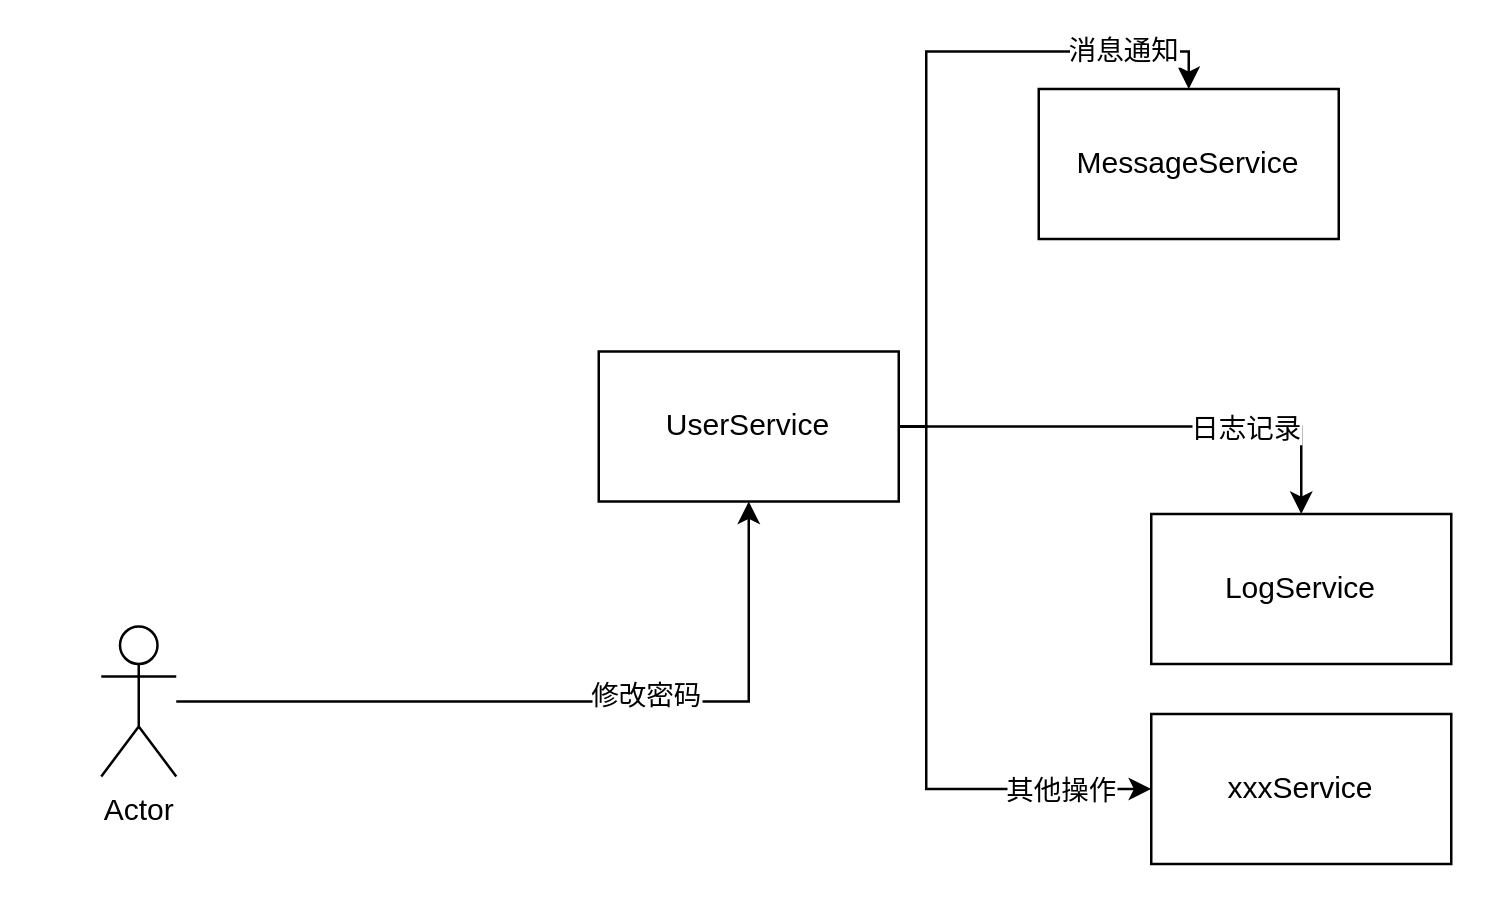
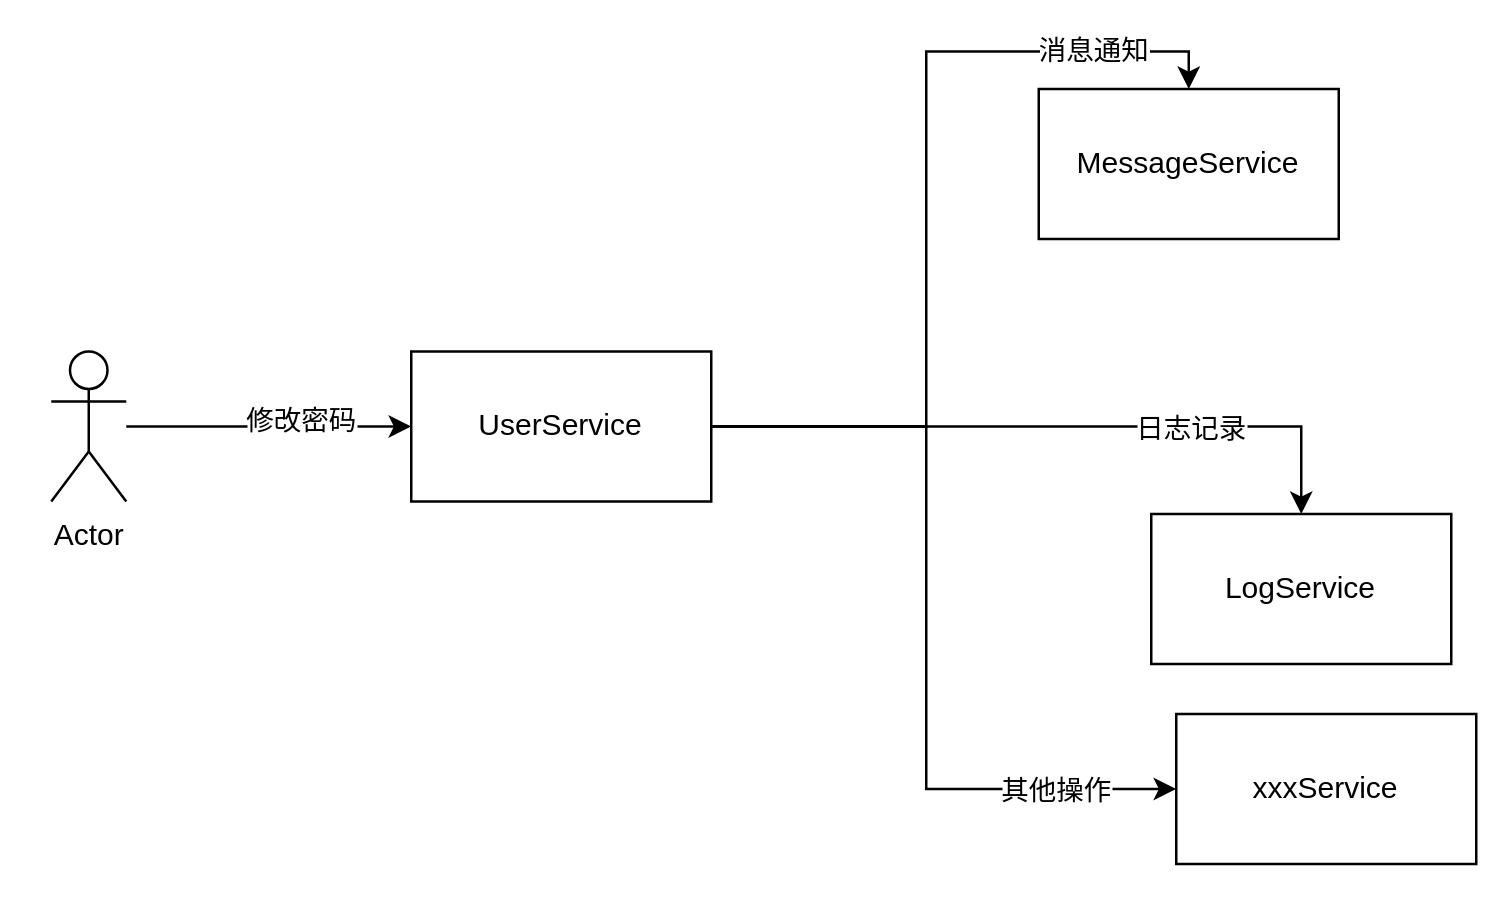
node "UserService": moved (749, 426) -> (561, 426)
node "Actor": moved (139, 701) -> (89, 426)
node "xxxService": moved (1301, 789) -> (1326, 789)
